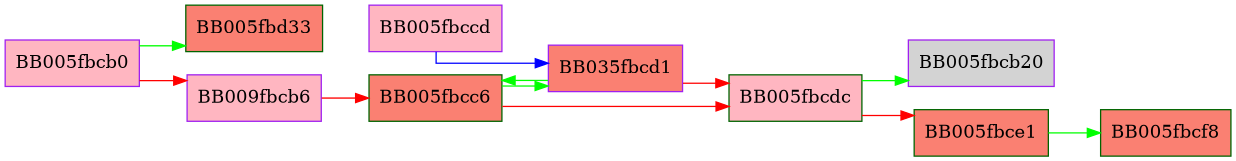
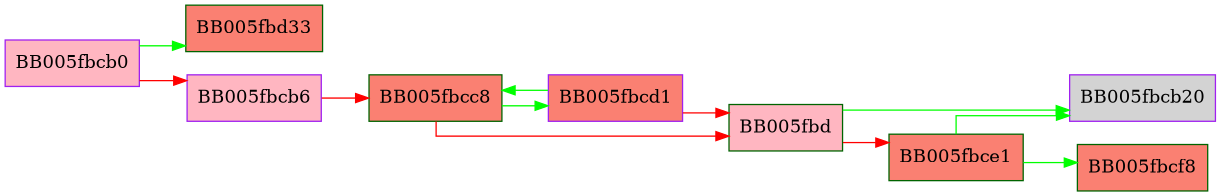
node "BB005fbccd": removed
node "BB035fbcd1": label "BB035fbcd1" -> "BB005fbcd1"
node "BB009fbcb6": label "BB009fbcb6" -> "BB005fbcb6"
node "BB005fbcc6": label "BB005fbcc6" -> "BB005fbcc8"
node "BB005fbcdc": label "BB005fbcdc" -> "BB005fbd"
edge "BB005fbce1" -> "BB005fbcb20": added
